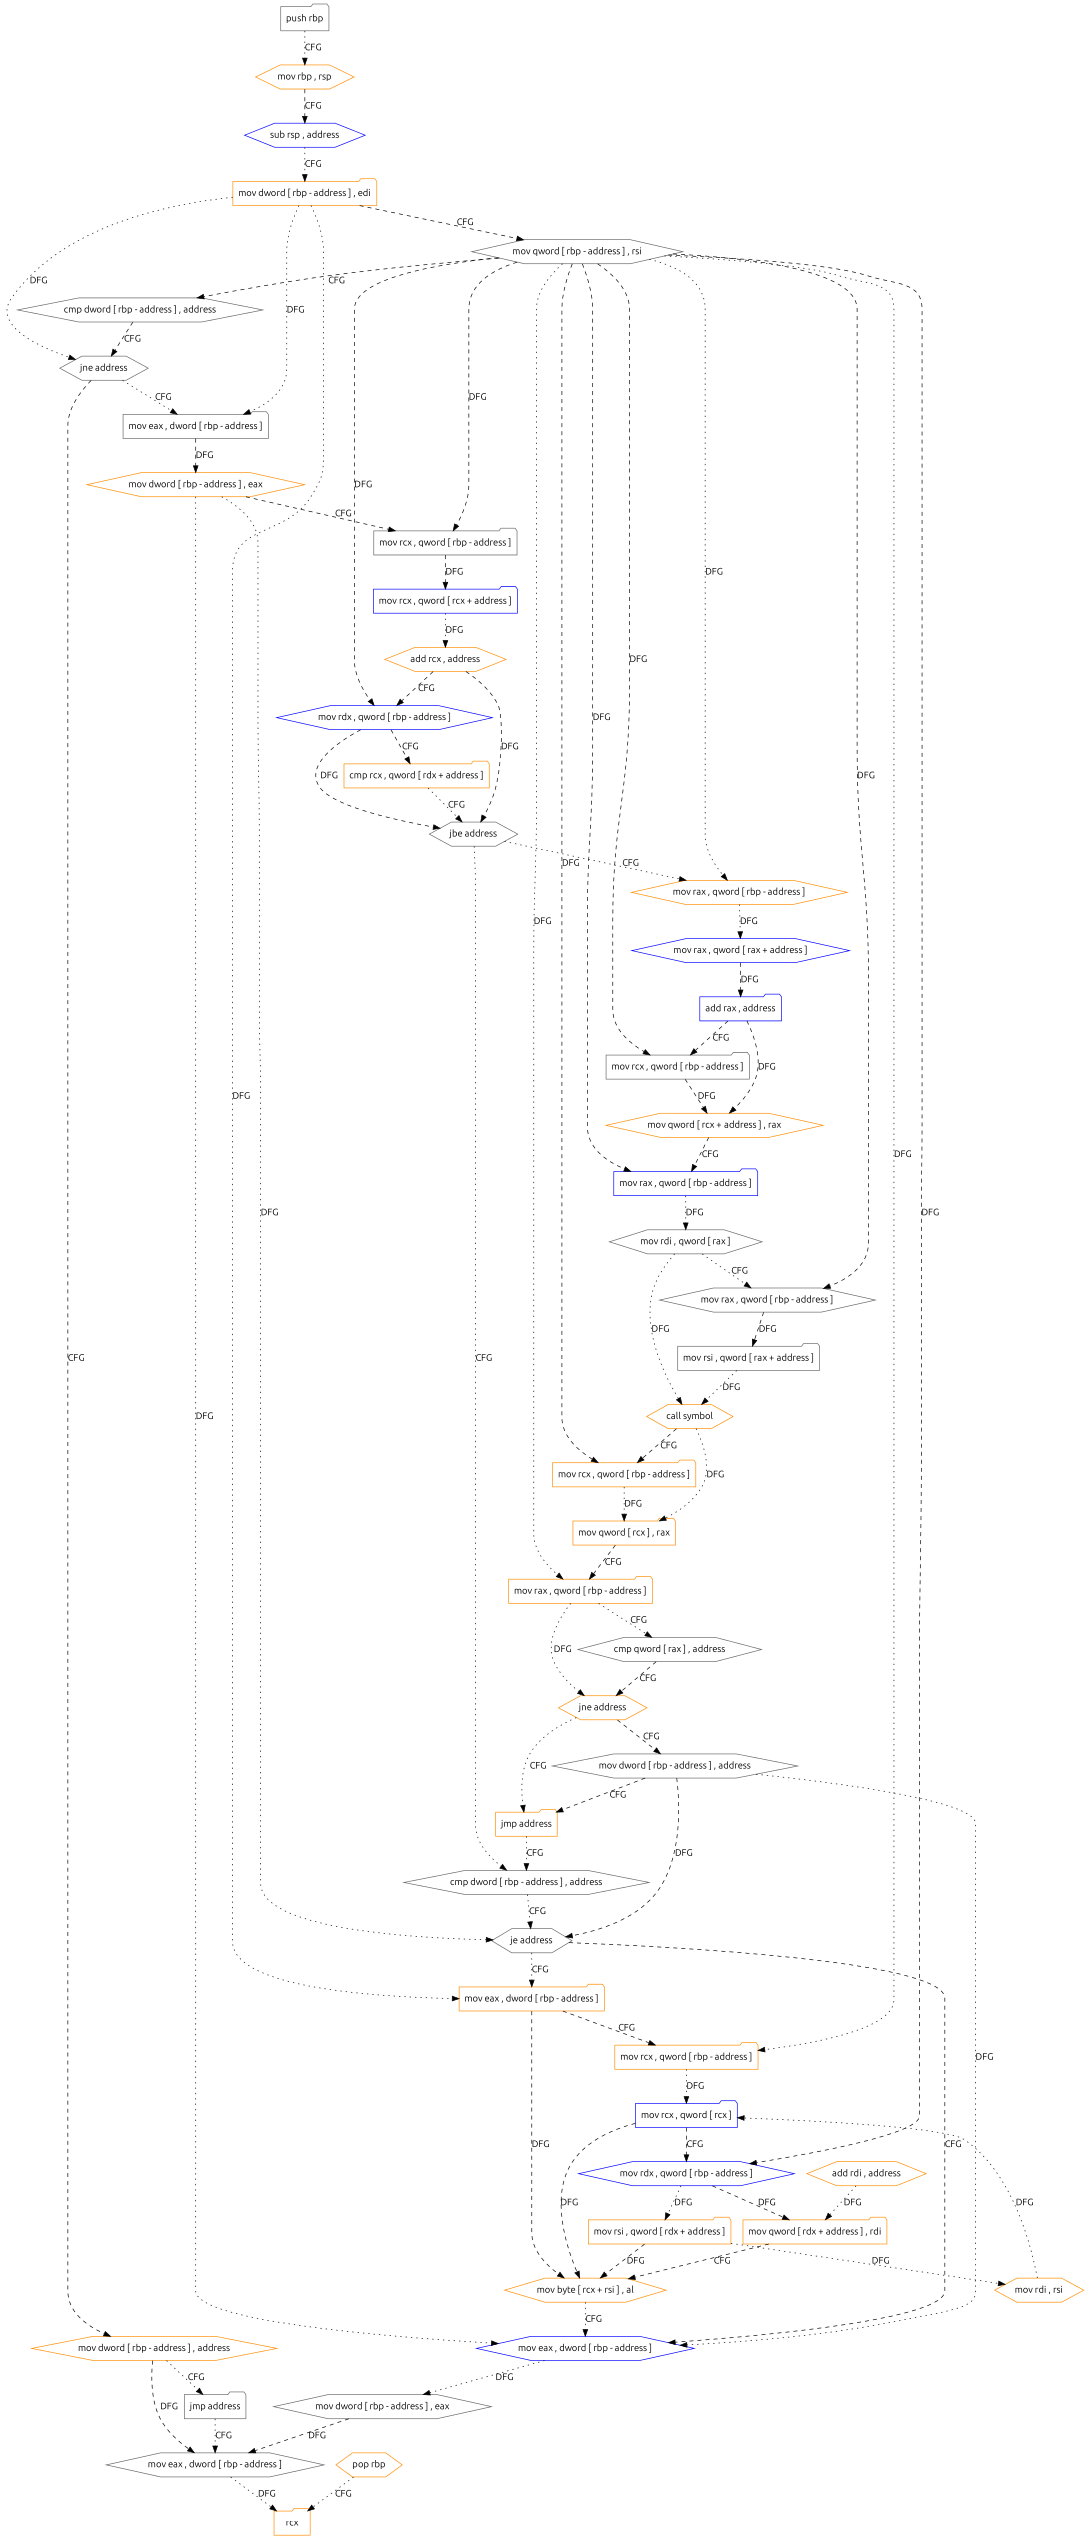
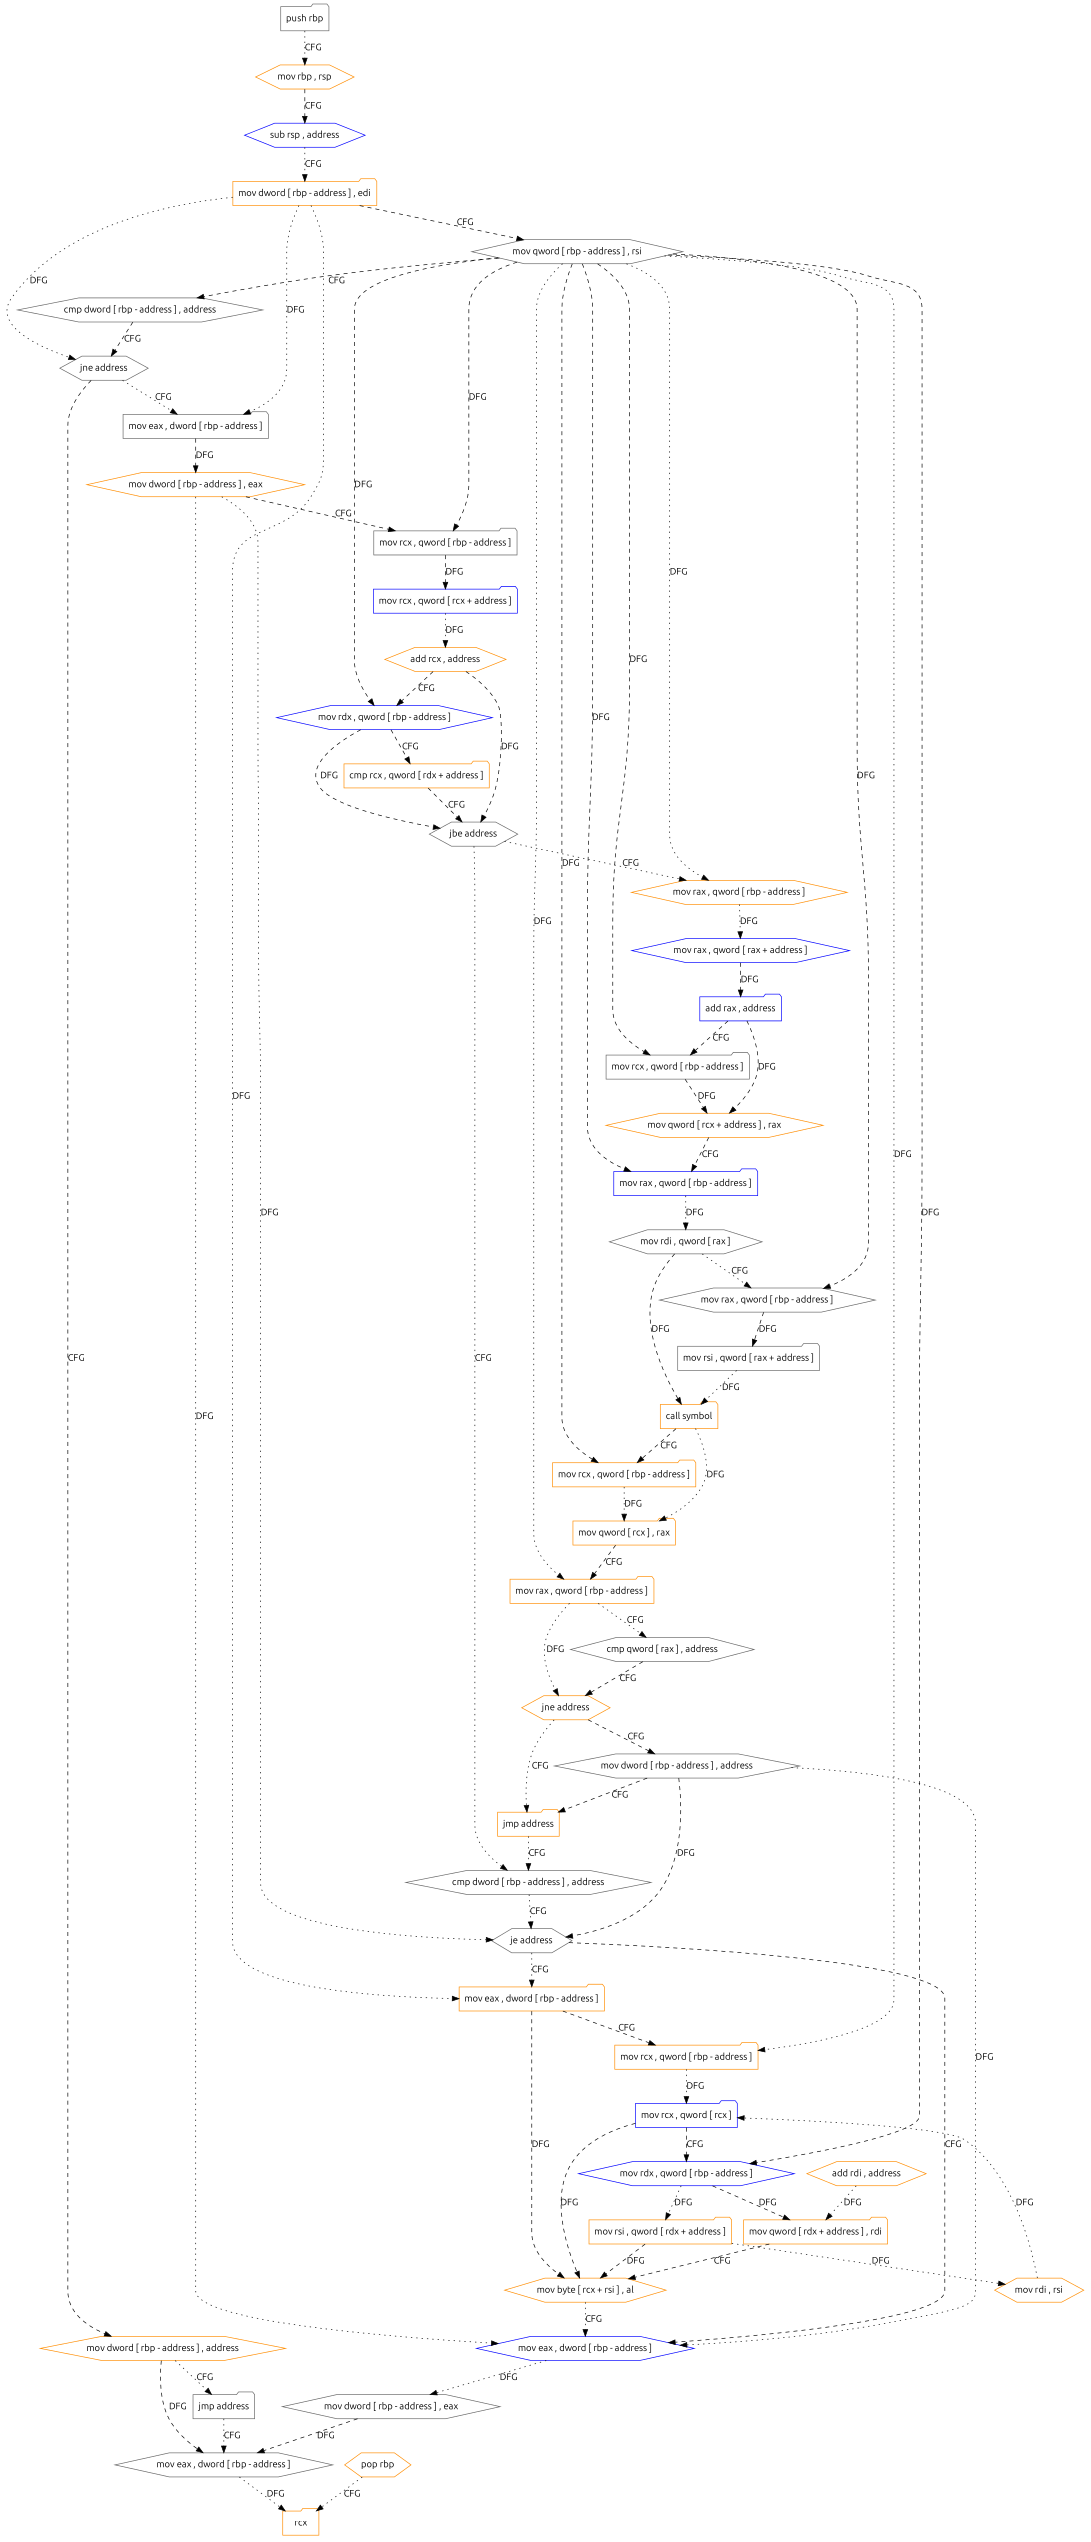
edge "cmp rcx , qword [ rdx + address ]" -> "jbe address": style dotted -> dashed
edge "mov rdi , qword [ rax ]" -> "call symbol": style dotted -> dashed
node "call symbol": shape hexagon -> folder
